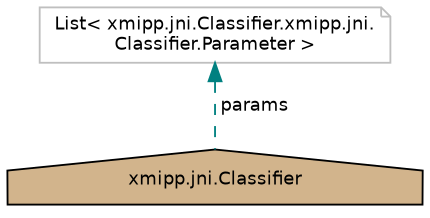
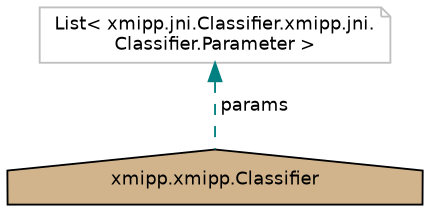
node "xmipp.jni.Classifier": label "xmipp.jni.Classifier" -> "xmipp.xmipp.Classifier"
